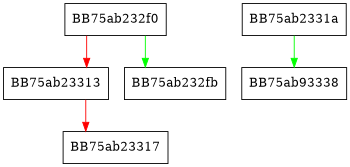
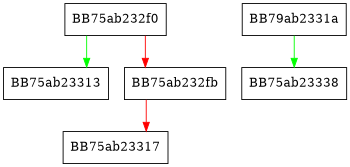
node "BB75ab2331a": label "BB75ab2331a" -> "BB79ab2331a"
edge "BB75ab232f0" -> "BB75ab23313": color red -> green
edge "BB75ab232f0" -> "BB75ab232fb": color green -> red
node "BB75ab93338": label "BB75ab93338" -> "BB75ab23338"
edge "BB75ab23313" -> "BB75ab23317": now "BB75ab232fb" -> "BB75ab23317"
